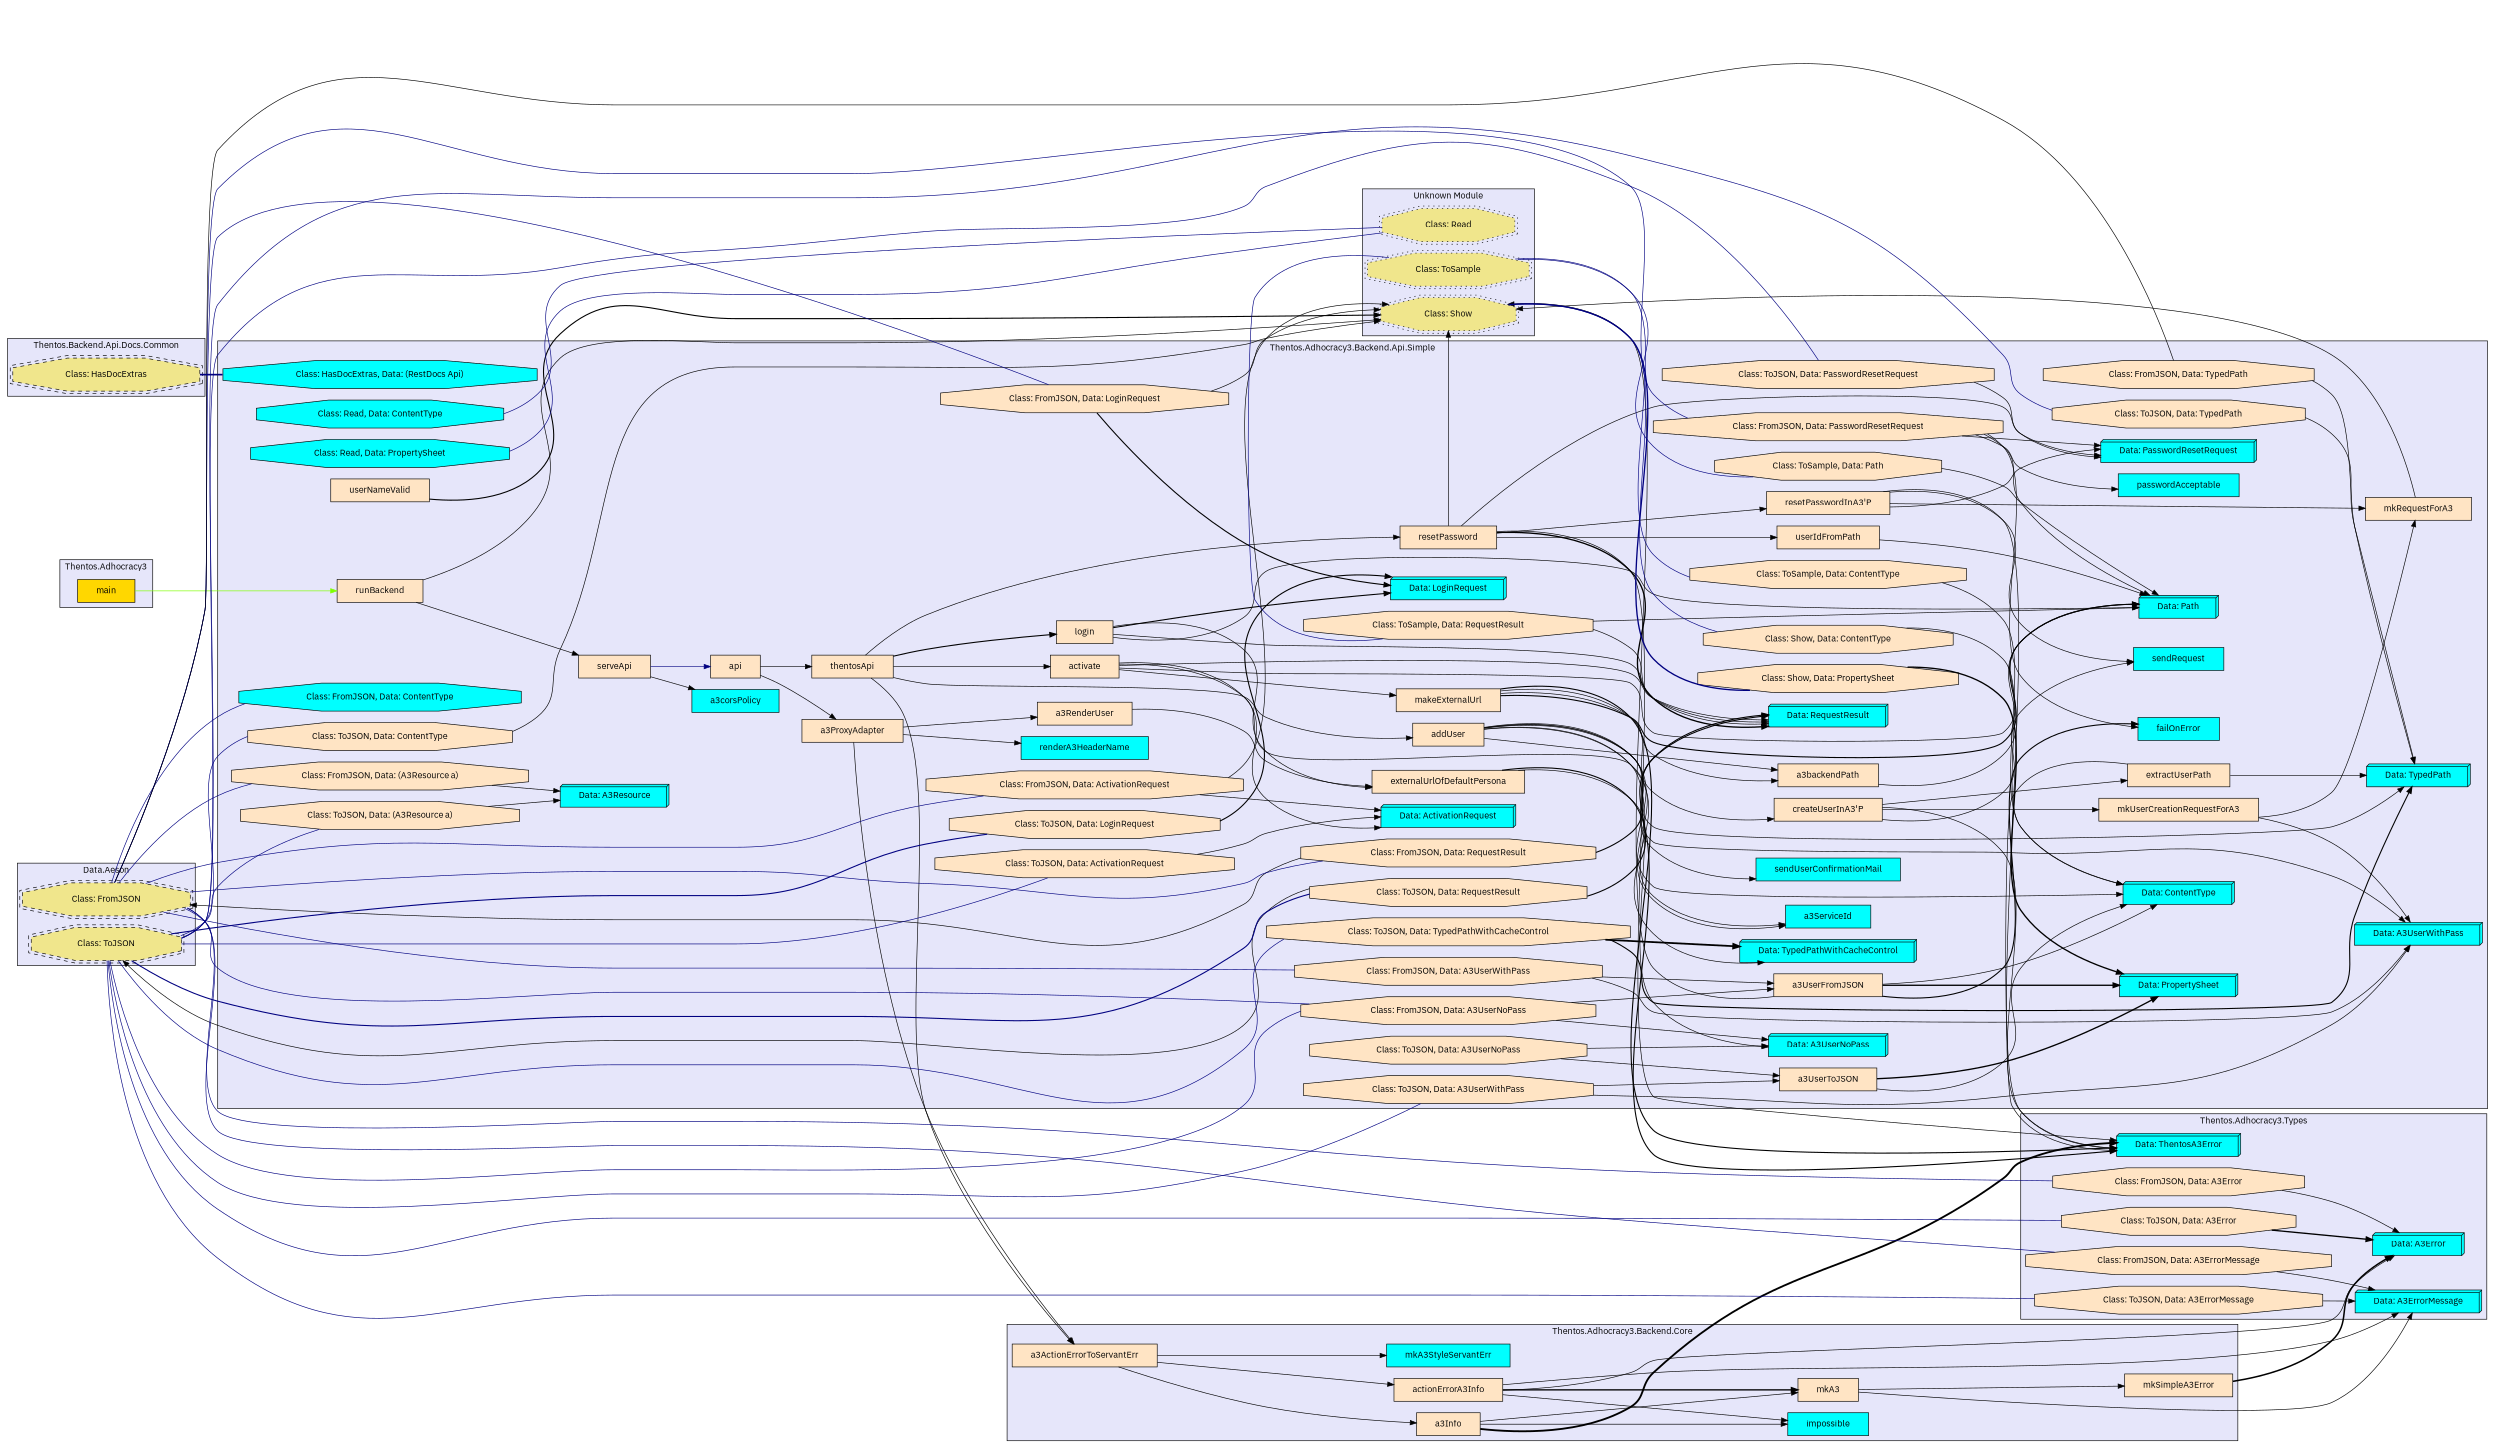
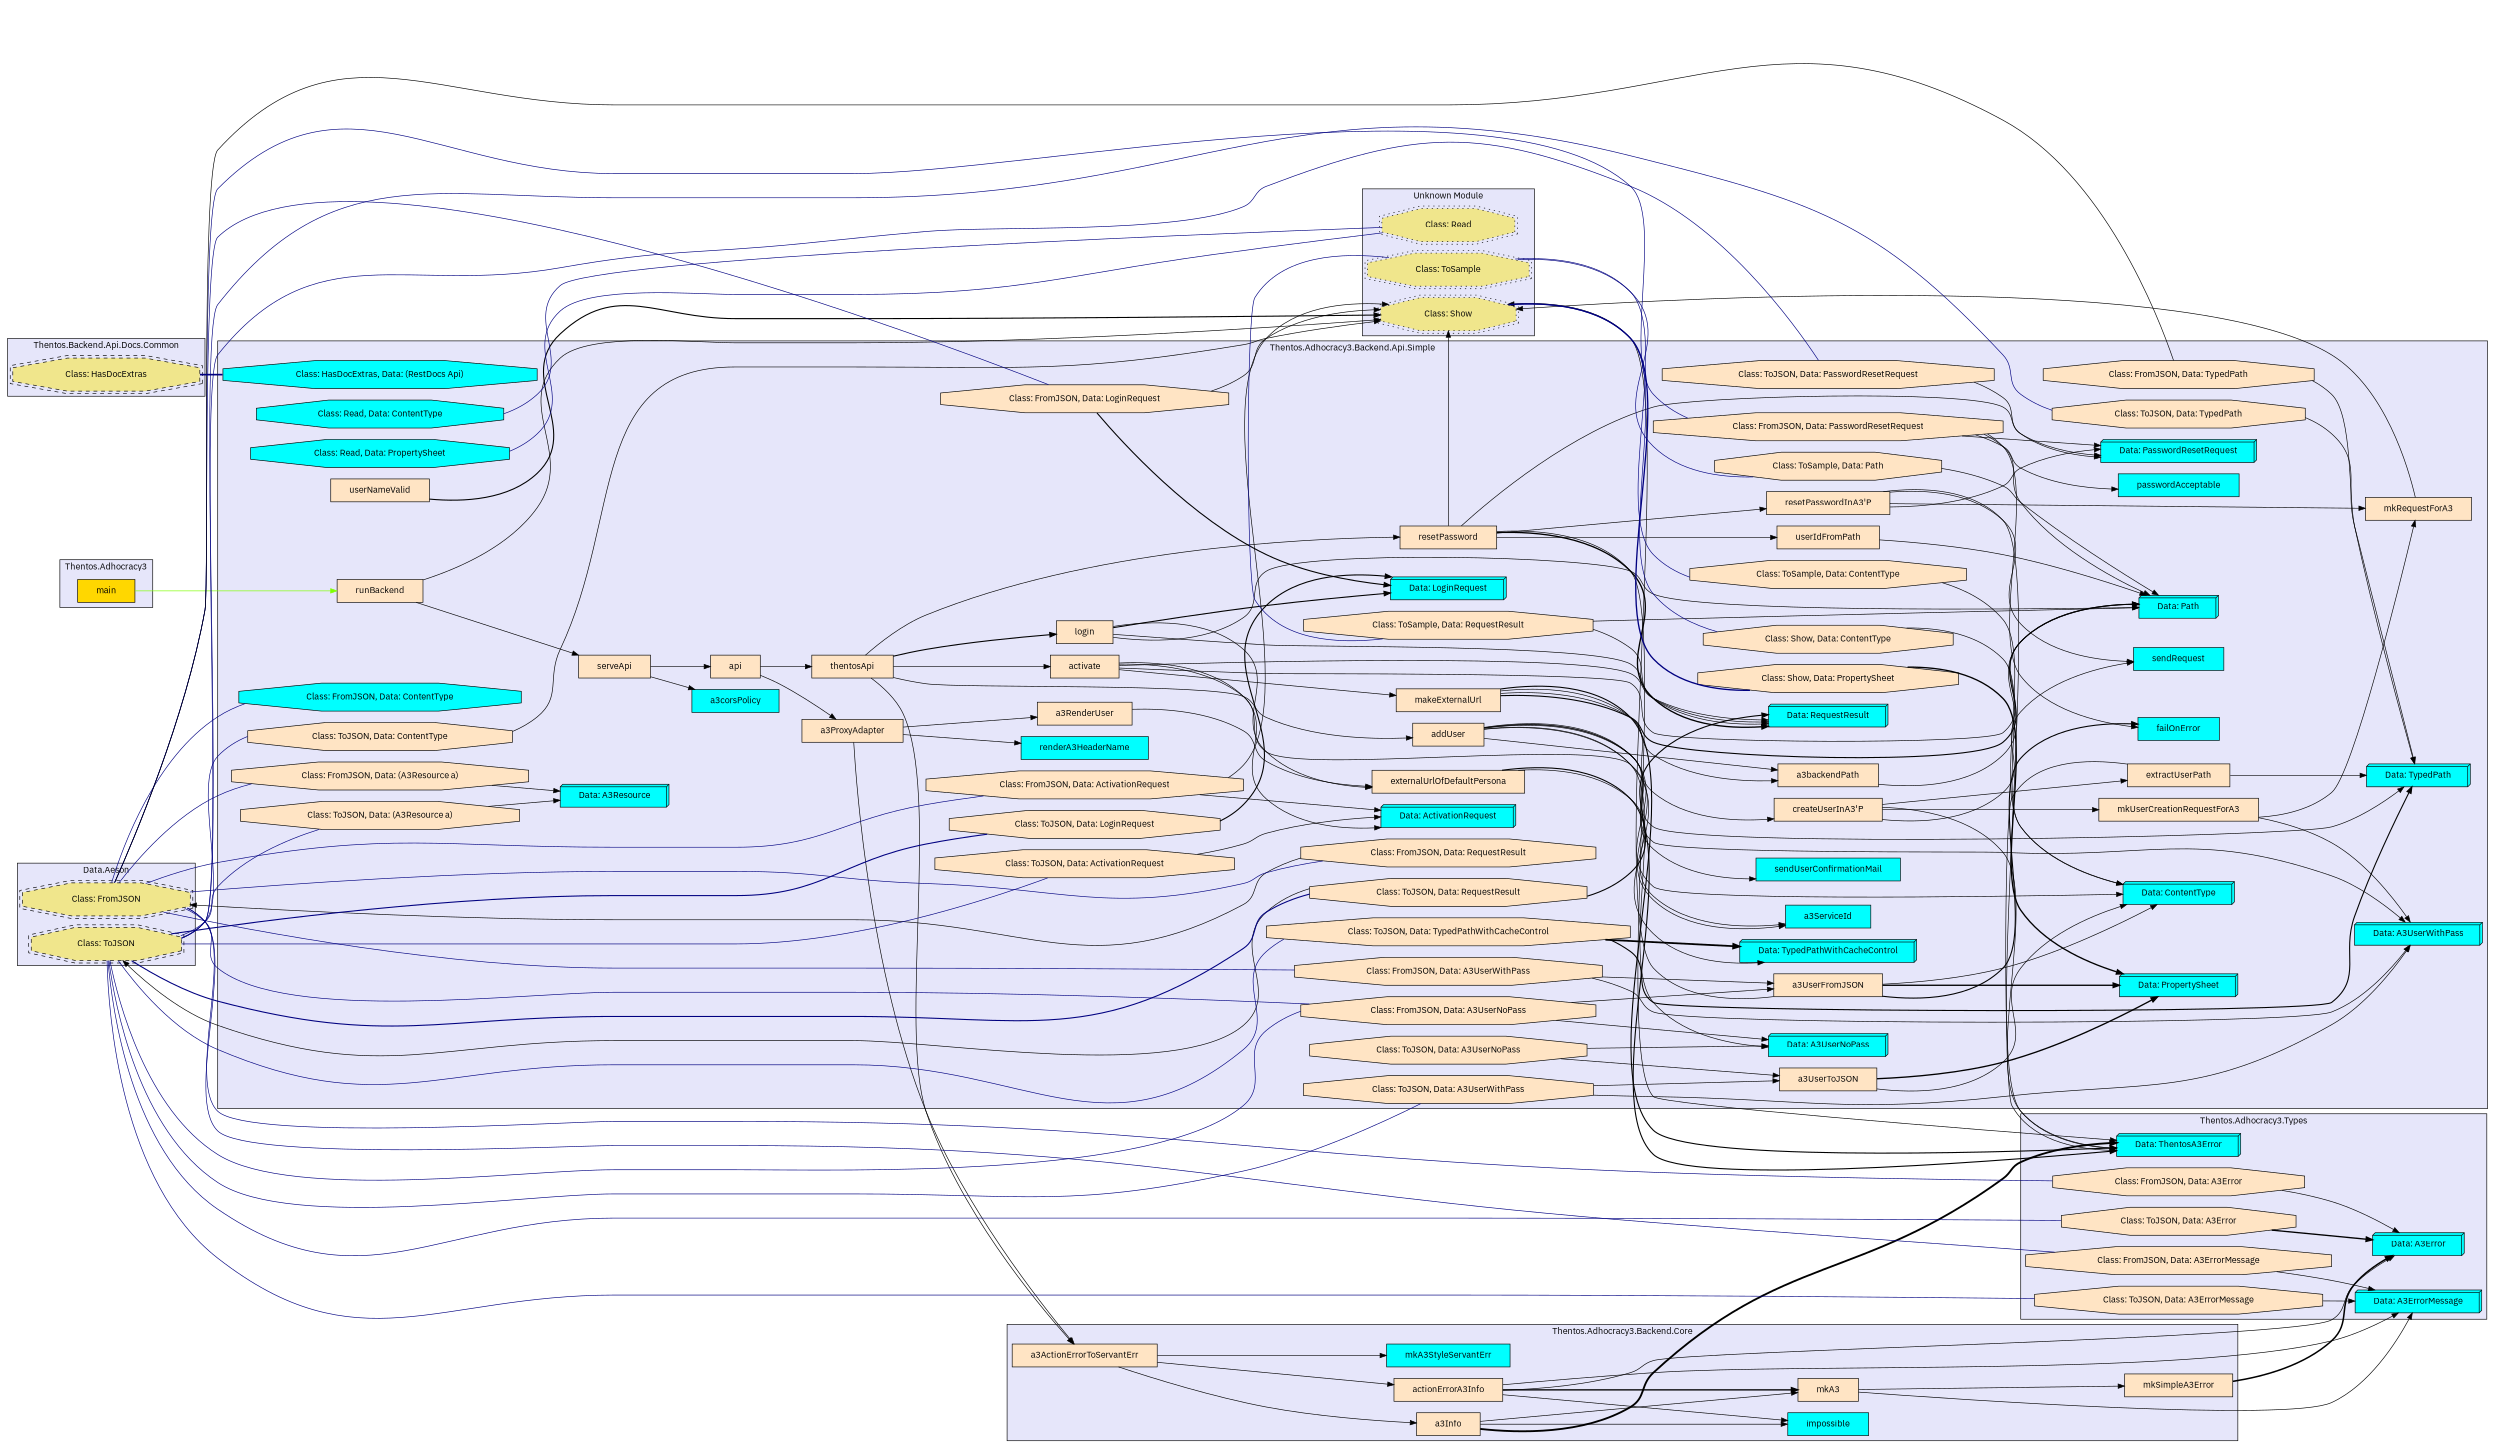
edge "serveApi" -> "api": color navy -> black
edge "Class: FromJSON, Data: RequestResult" -> "Data: RequestResult": removed
